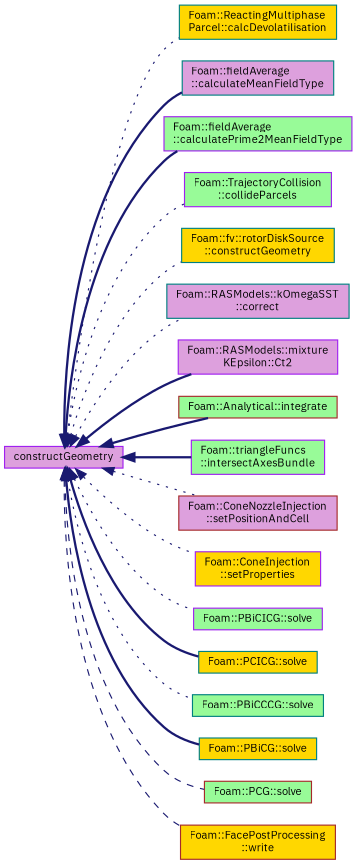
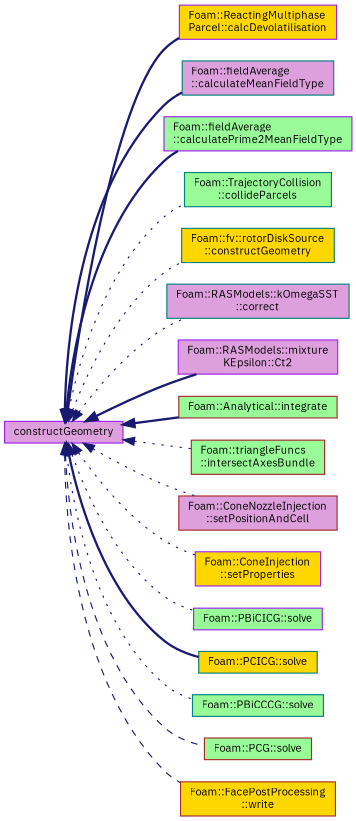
node "Foam::ReactingMultiphase Parcel::calcDevolatilisation": color teal -> purple
node "Foam::TrajectoryCollision ::collideParcels": color purple -> teal
edge "Foam::ReactingMultiphase Parcel::calcDevolatilisation" -> "constructGeometry": style dotted -> bold
edge "Foam::triangleFuncs ::intersectAxesBundle" -> "constructGeometry": style bold -> dotted
node "Foam::triangleFuncs ::intersectAxesBundle": color purple -> brown
node "Foam::PBiCG::solve": removed
